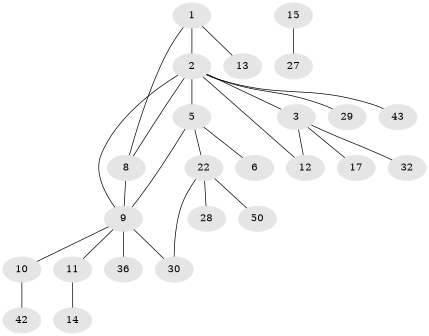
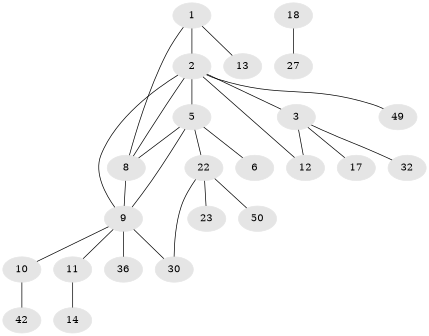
node "15": label "15" -> "18"
node "29": removed
node "43": label "43" -> "49"
edge "5" -- "8": added
node "28": label "28" -> "23"
